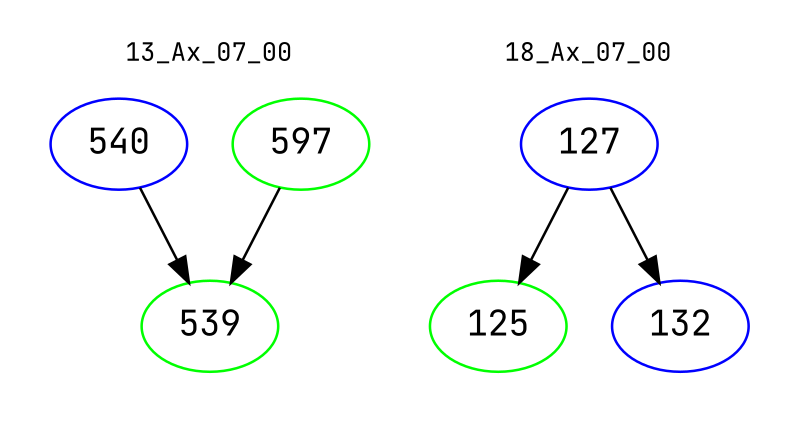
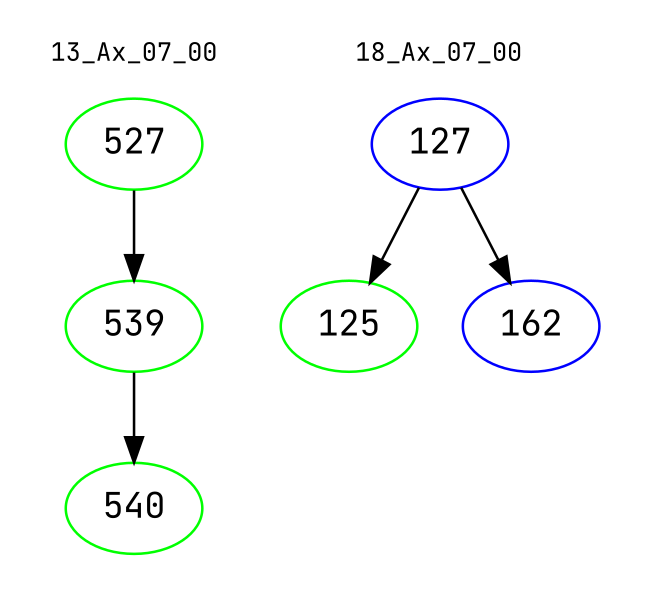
node "540": color blue -> green
node "597": label "597" -> "527"
edge "540" -> "539": reversed
node "132": label "132" -> "162"
